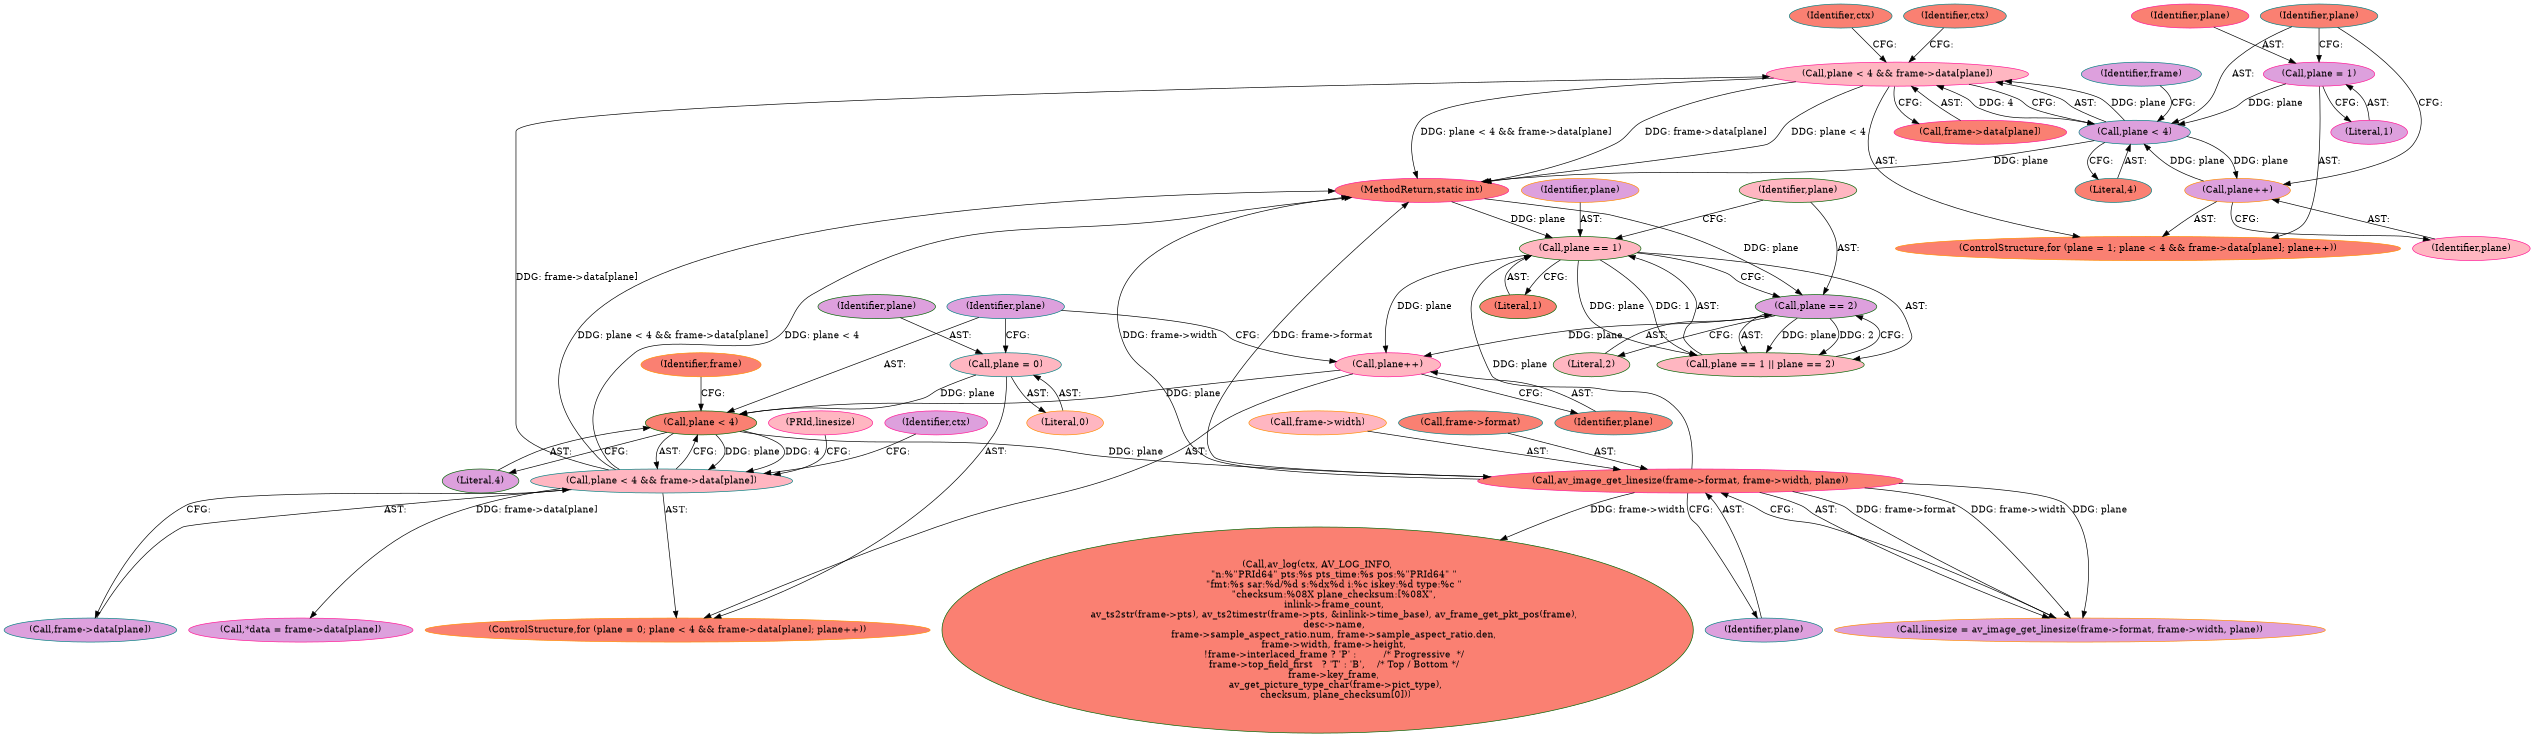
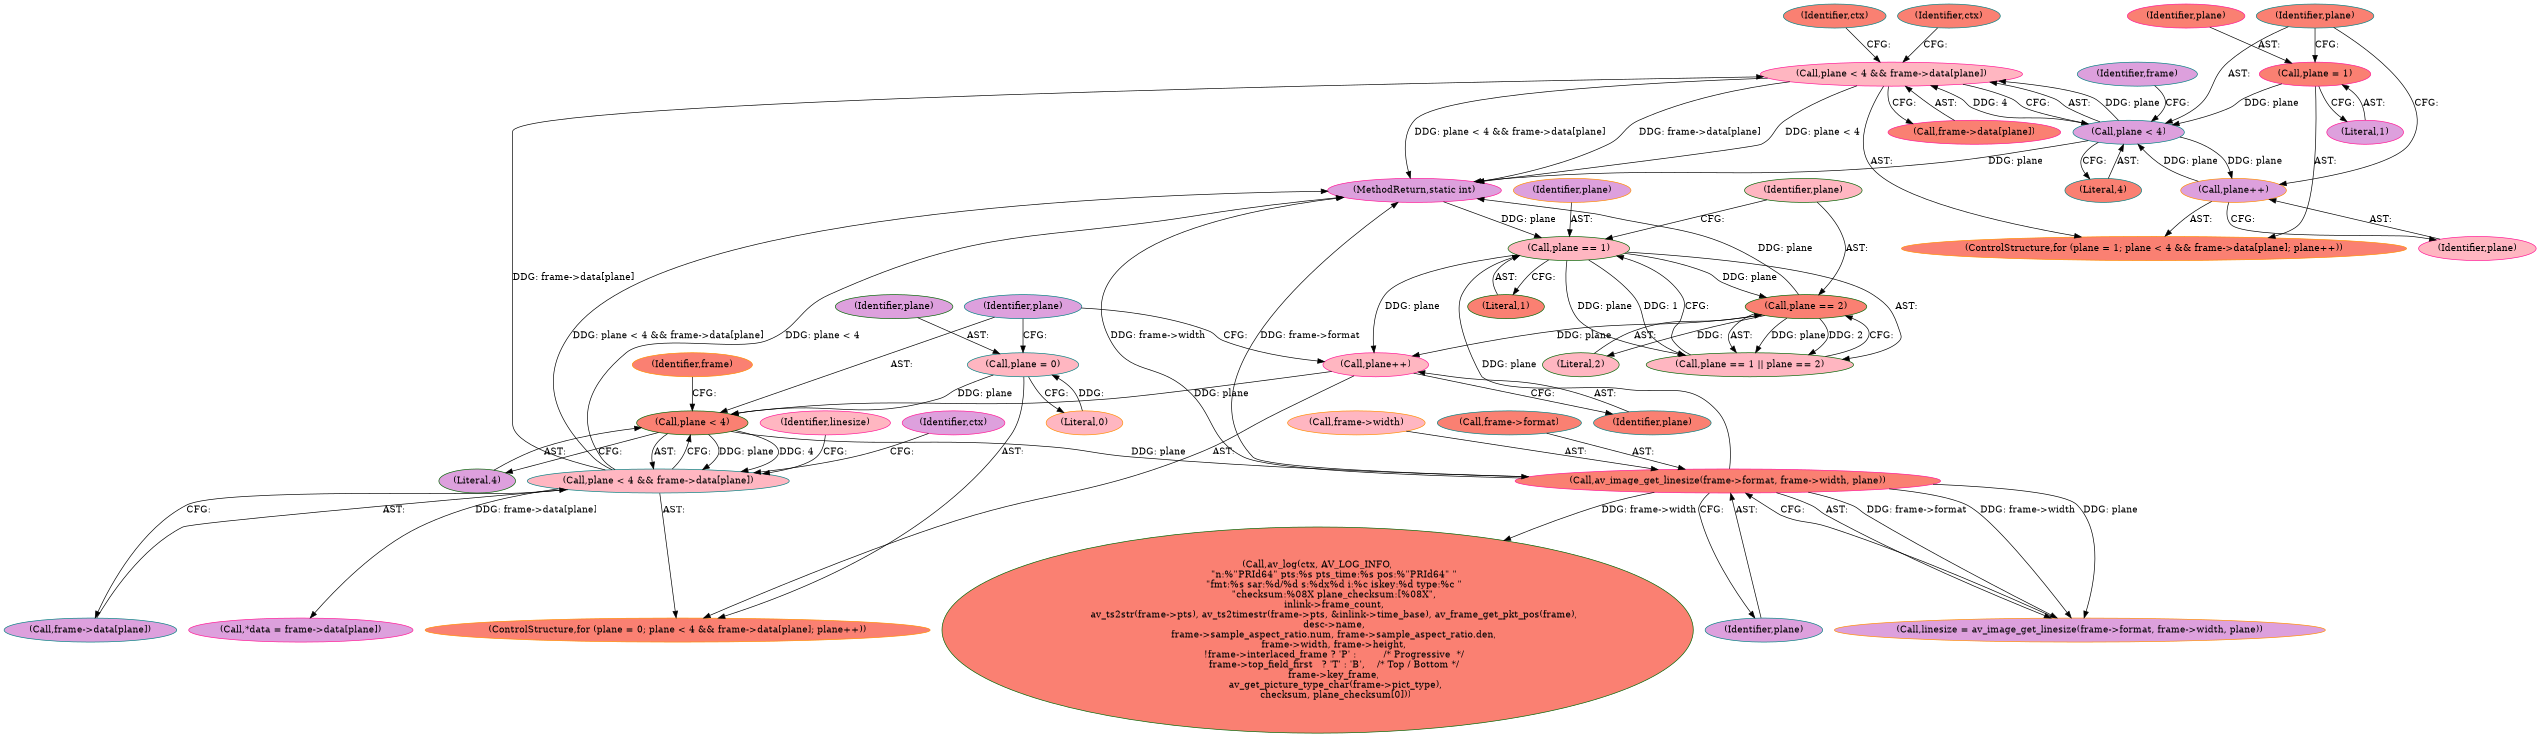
node "(Call,plane = 1)": fillcolor plum -> salmon
node "(MethodReturn,static int)": fillcolor salmon -> plum
edge "(MethodReturn,static int)" -> "(Call,plane == 2)": reversed
edge "(Call,plane == 1)" -> "(Call,plane == 2)": label "CFG: " -> "DDG: plane"
edge "(Call,plane == 1 || plane == 2)" -> "(Call,plane == 1)": label "AST: " -> "CFG: "
node "(Call,plane == 2)": fillcolor plum -> salmon
edge "(Call,plane == 2)" -> "(Literal,2)": label "CFG: " -> "DDG: "
edge "(Call,plane = 0)" -> "(Literal,0)": label "AST: " -> "CFG: "
edge "(Literal,0)" -> "(Call,plane = 0)": label "AST: " -> "DDG: "
node "(PRId,linesize)": label "(PRId,linesize)" -> "(Identifier,linesize)"
